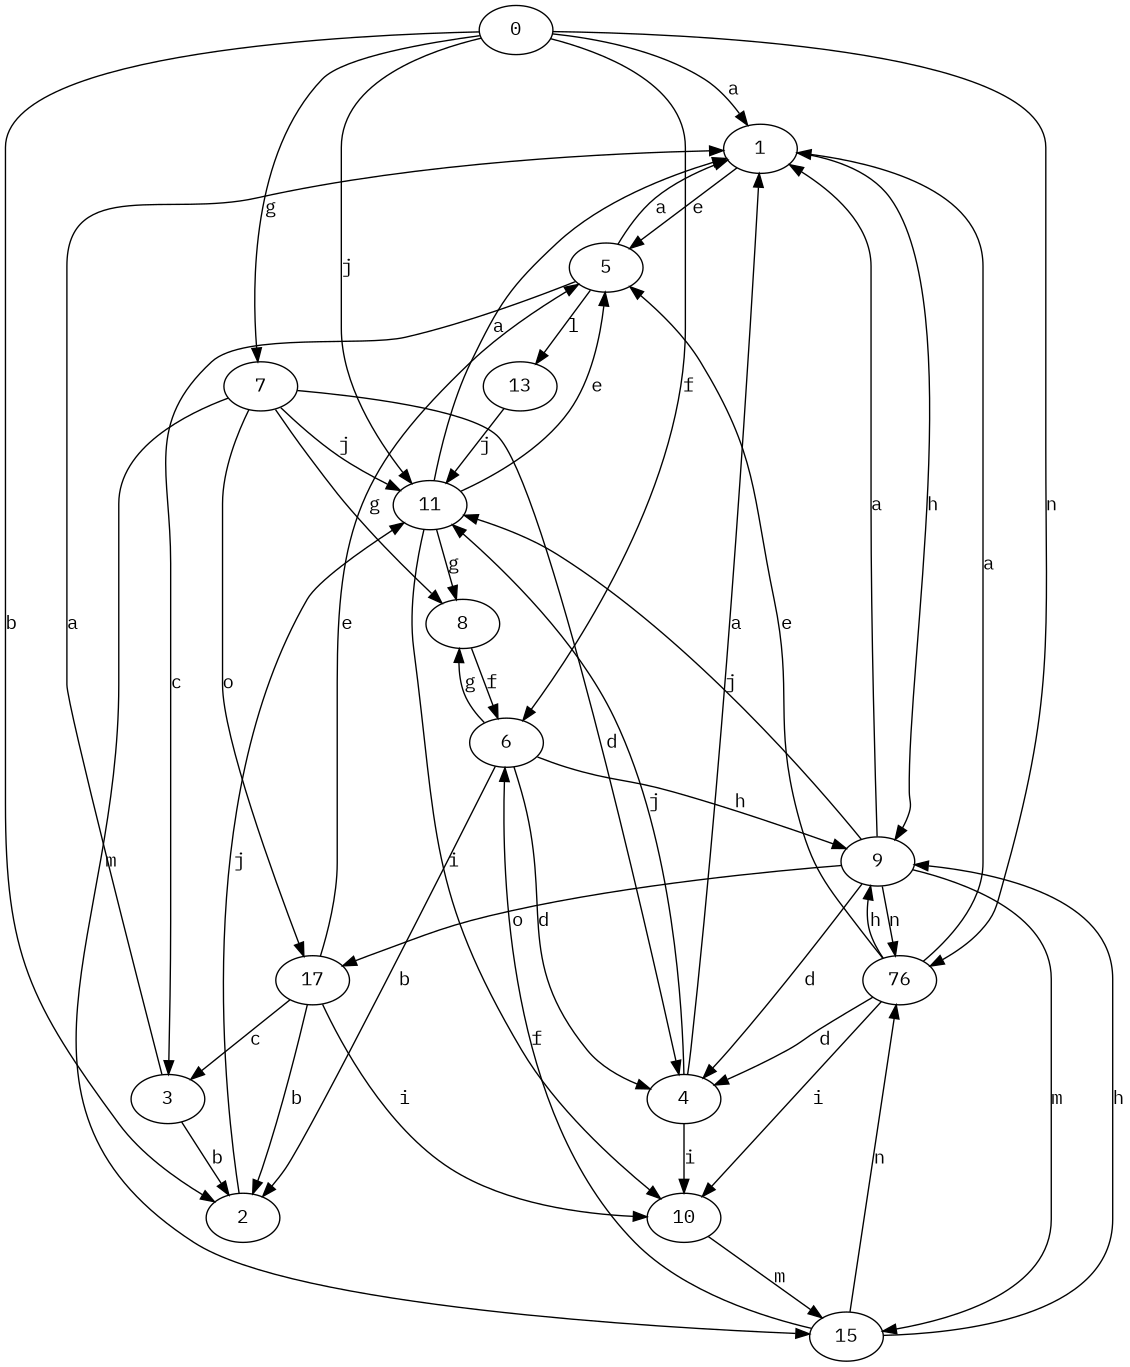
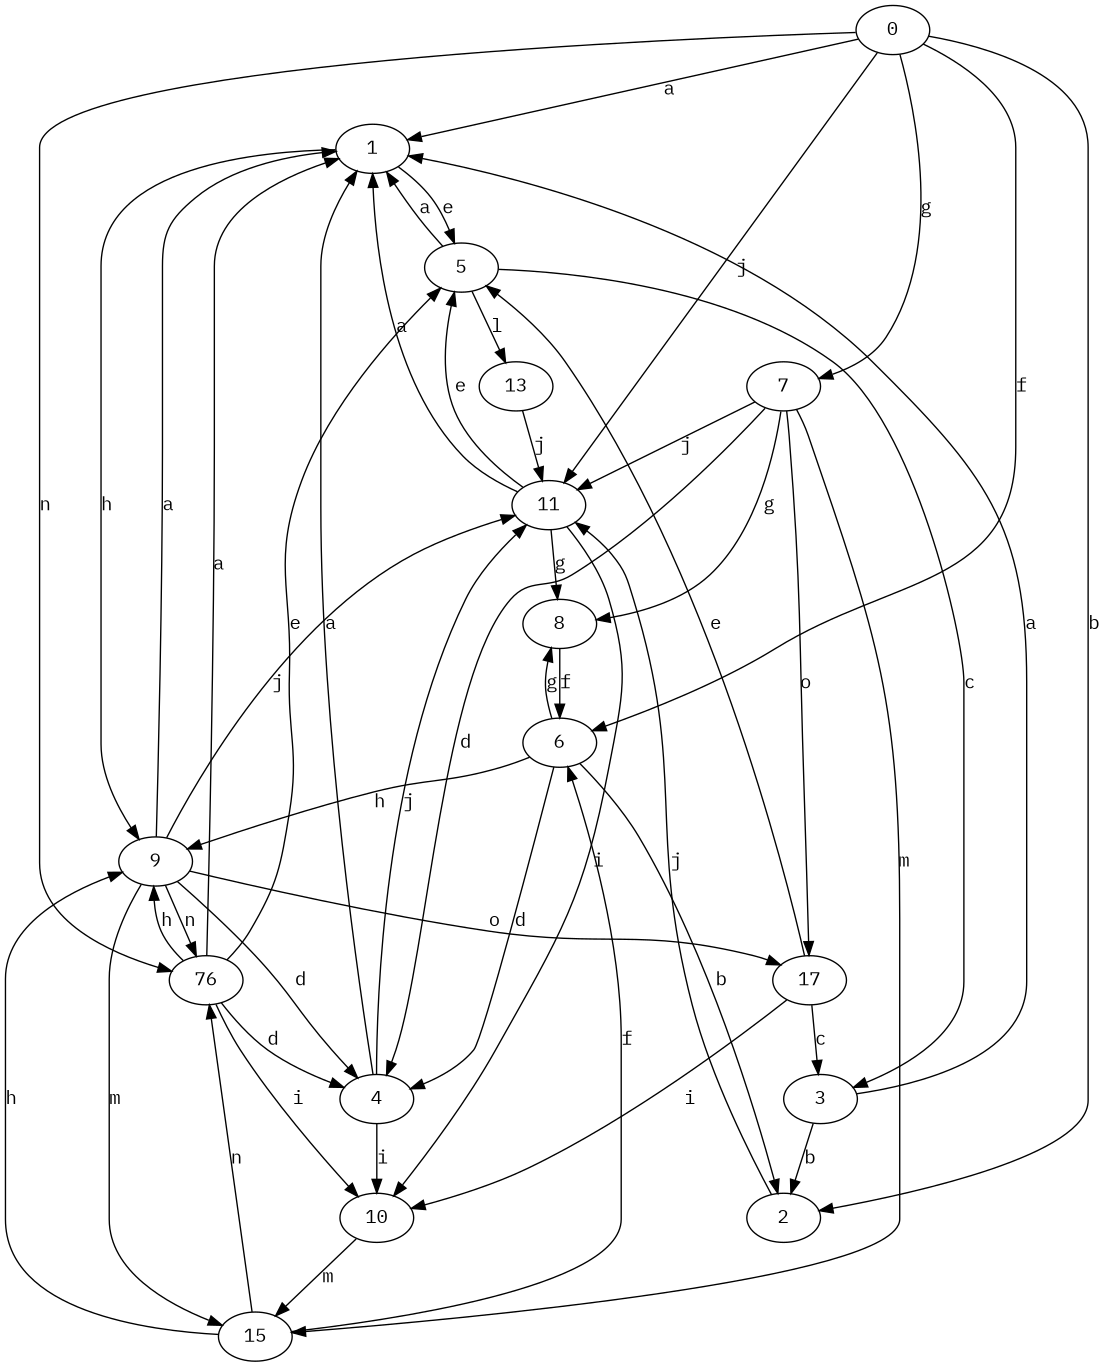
edge "17" -> "2": removed, label "b"
